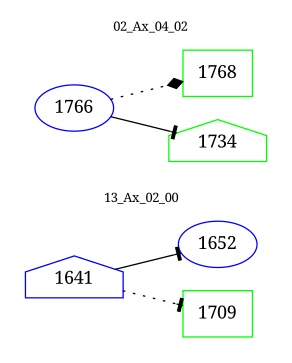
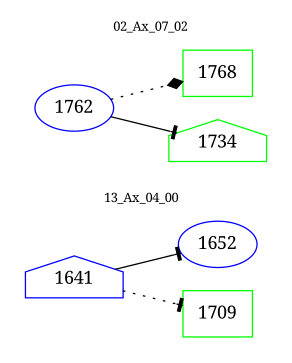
cluster "02_Ax_04_02": label "02_Ax_04_02" -> "02_Ax_07_02"
node "1766": label "1766" -> "1762"
cluster "13_Ax_02_00": label "13_Ax_02_00" -> "13_Ax_04_00"
